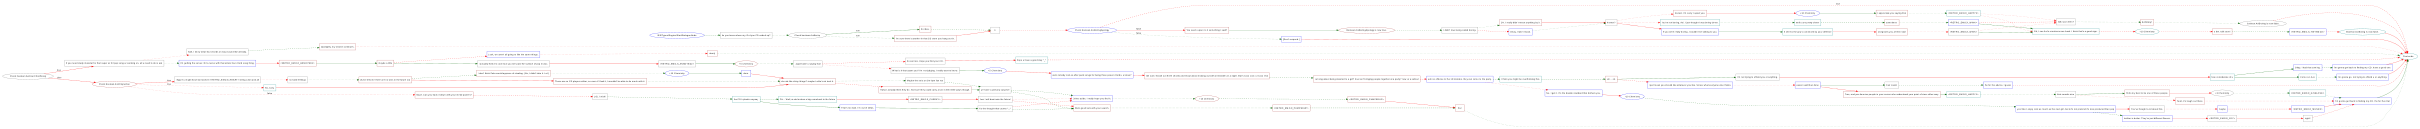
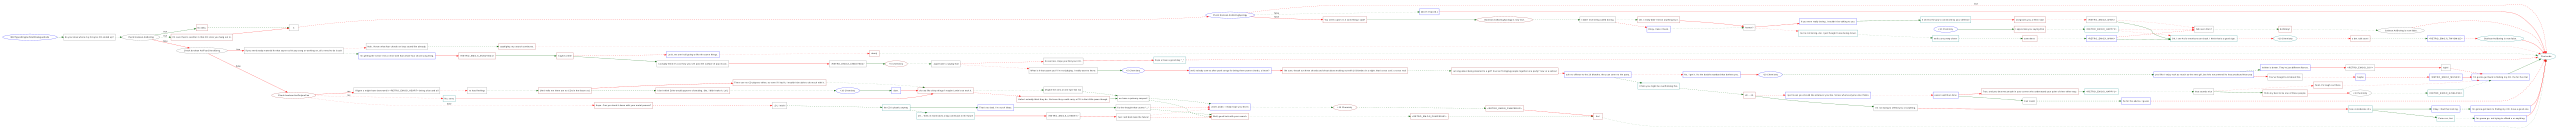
node "Honest. I'm sorry I upset you.": removed
edge "Check boolean AoiBoring" -> "Check boolean AoiFourChordSong": added, label "false"
